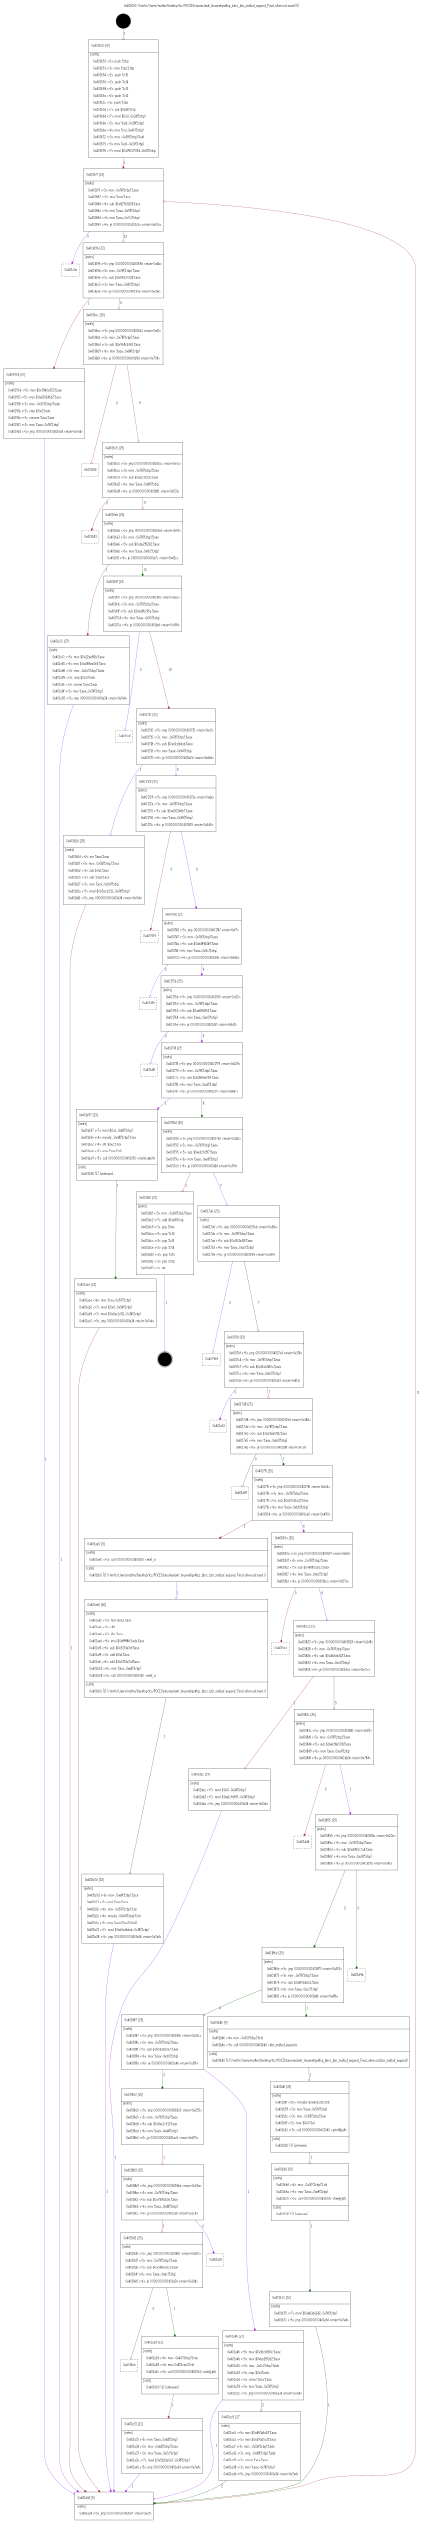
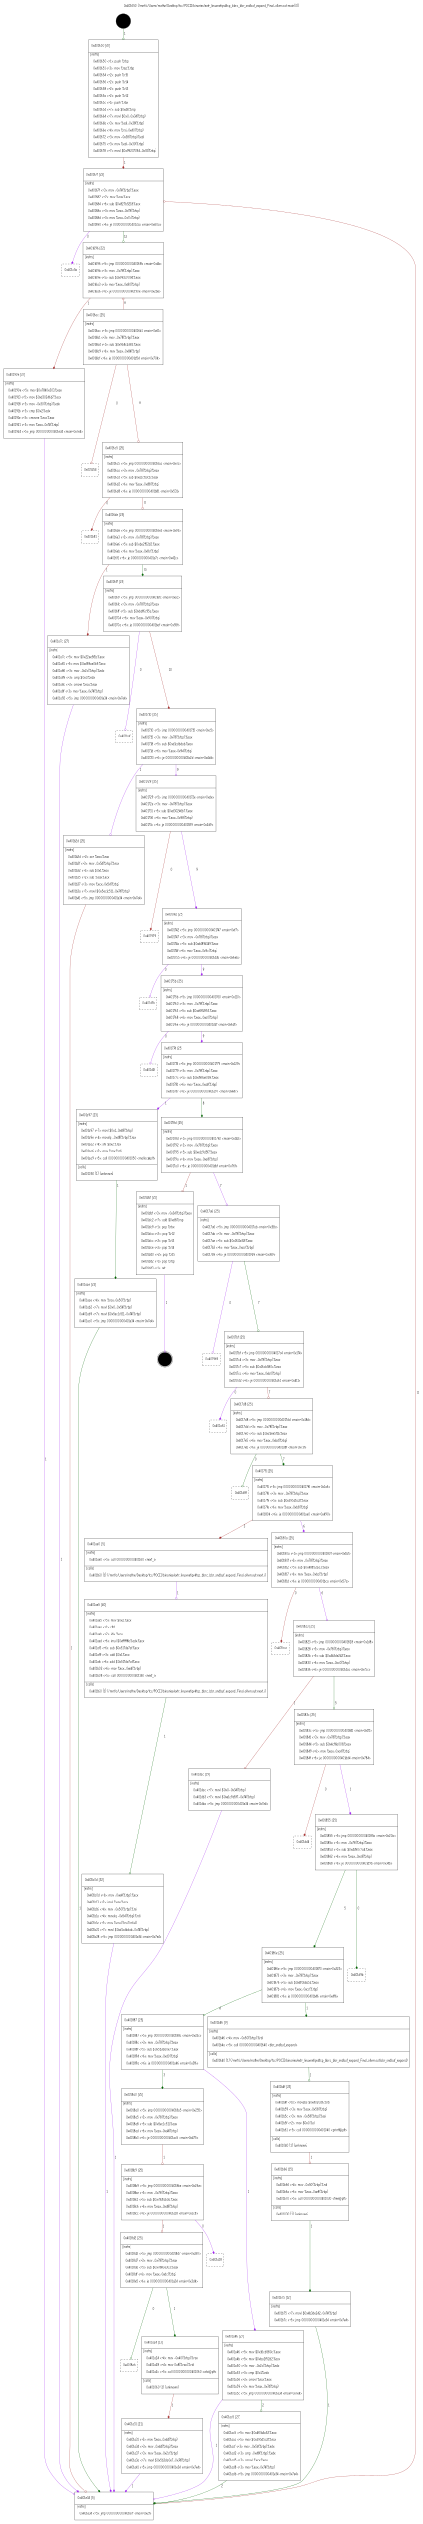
edge "0x401696 [22]" -> "0x4016ac [25]": reversed
edge "0x401b2d [25]" -> "0x401e34 [5]": arrowhead diamond -> odot
edge "0x401aae [23]" -> "0x401e34 [5]": color brown -> darkgreen
